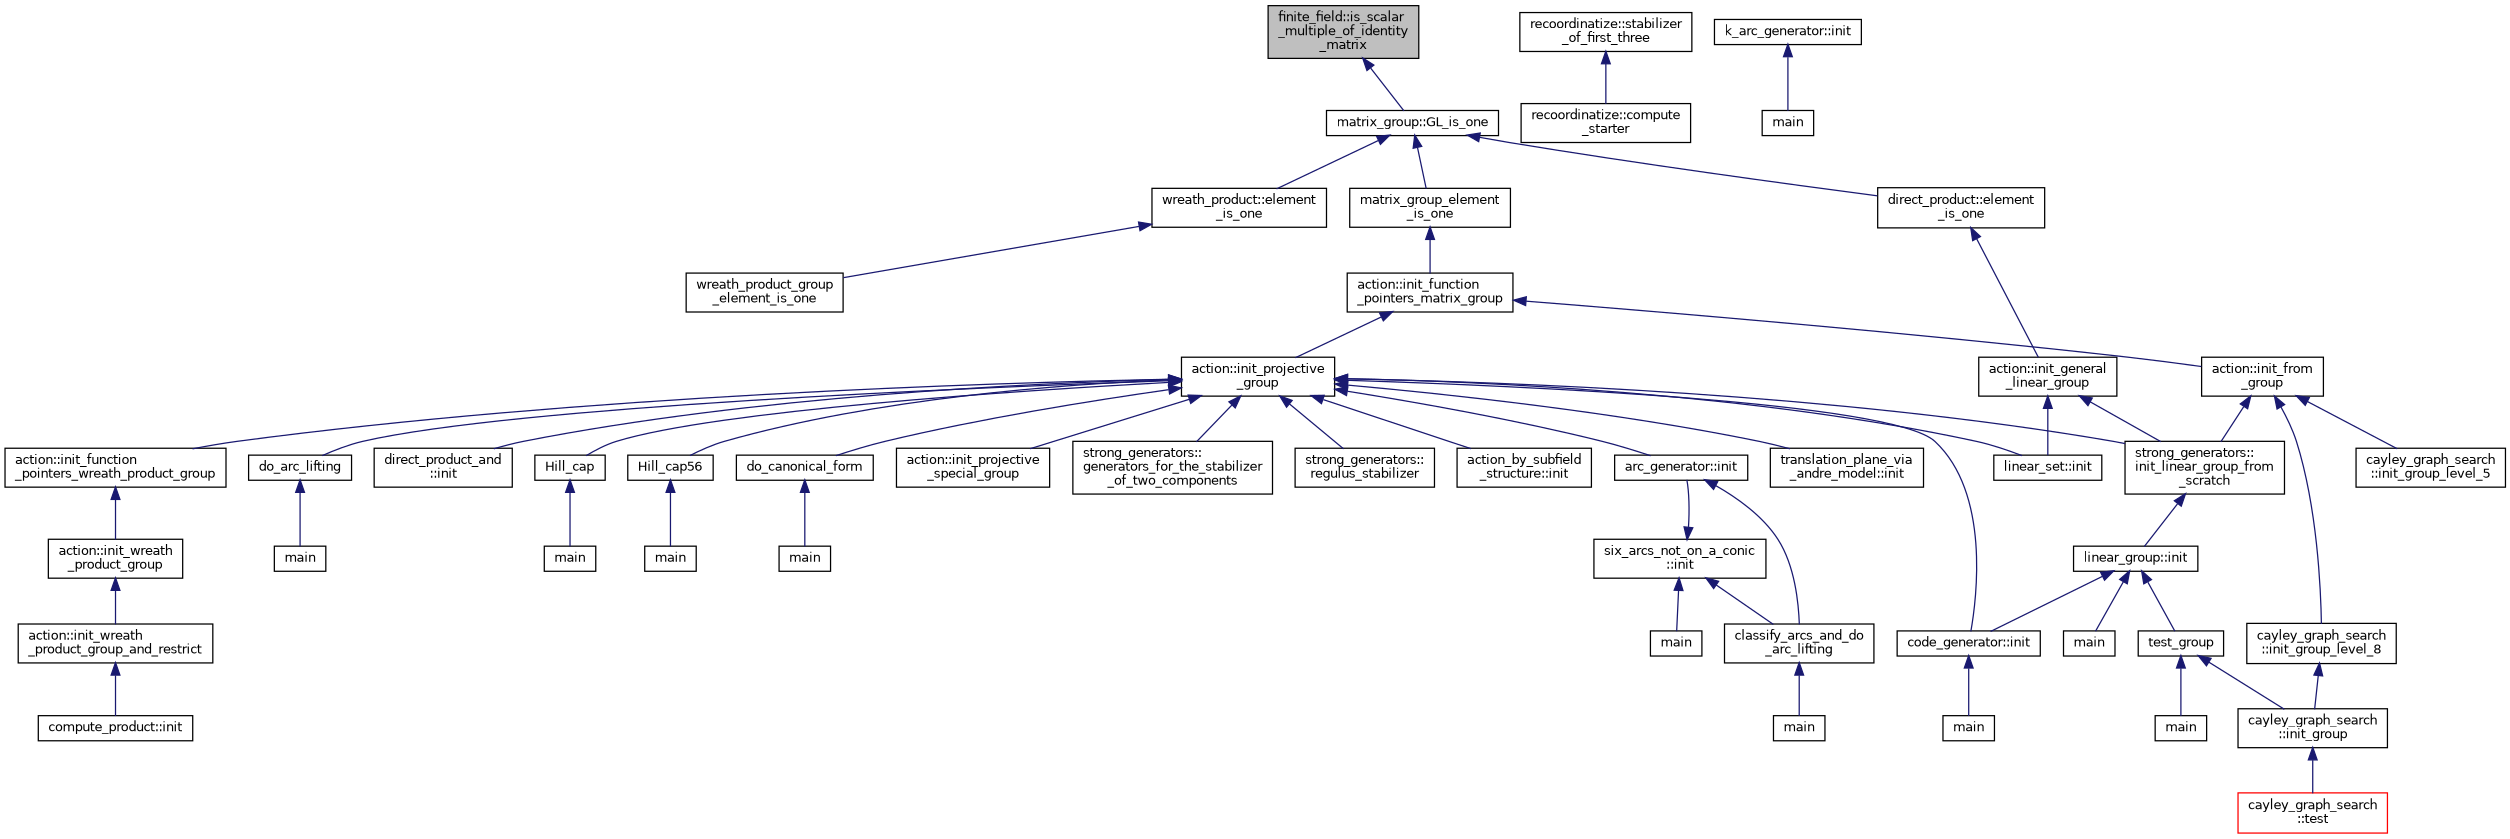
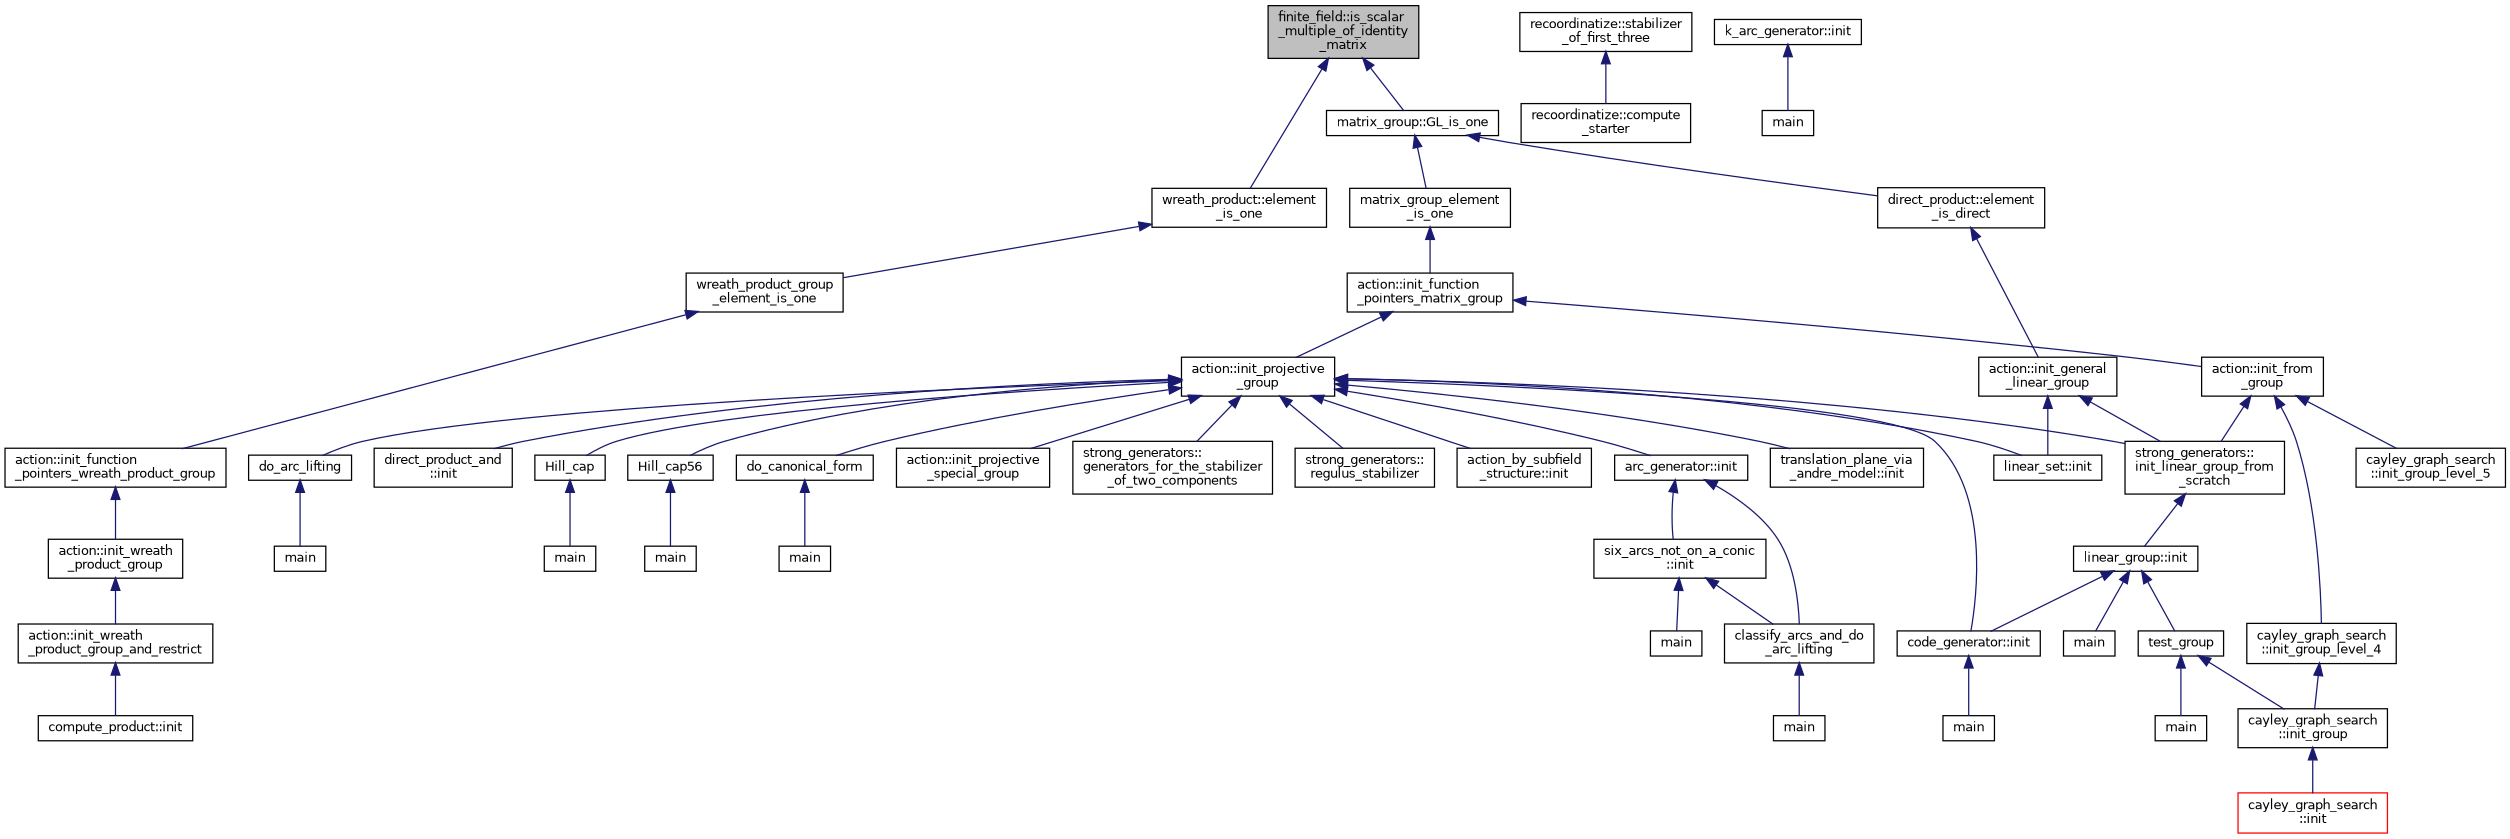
edge "wreath_product::element _is_one" -> "matrix_group::GL_is_one": now "wreath_product::element _is_one" -> "finite_field::is_scalar _multiple_of_identity _matrix"
node "direct_product::element _is_one": label "direct_product::element _is_one" -> "direct_product::element _is_direct"
edge "action::init_function _pointers_wreath_product_group" -> "action::init_projective _group": now "action::init_function _pointers_wreath_product_group" -> "wreath_product_group _element_is_one"
edge "arc_generator::init" -> "six_arcs_not_on_a_conic ::init": reversed
node "cayley_graph_search ::init_group_level_8": label "cayley_graph_search ::init_group_level_8" -> "cayley_graph_search ::init_group_level_4"
node "cayley_graph_search ::test": label "cayley_graph_search ::test" -> "cayley_graph_search ::init"
